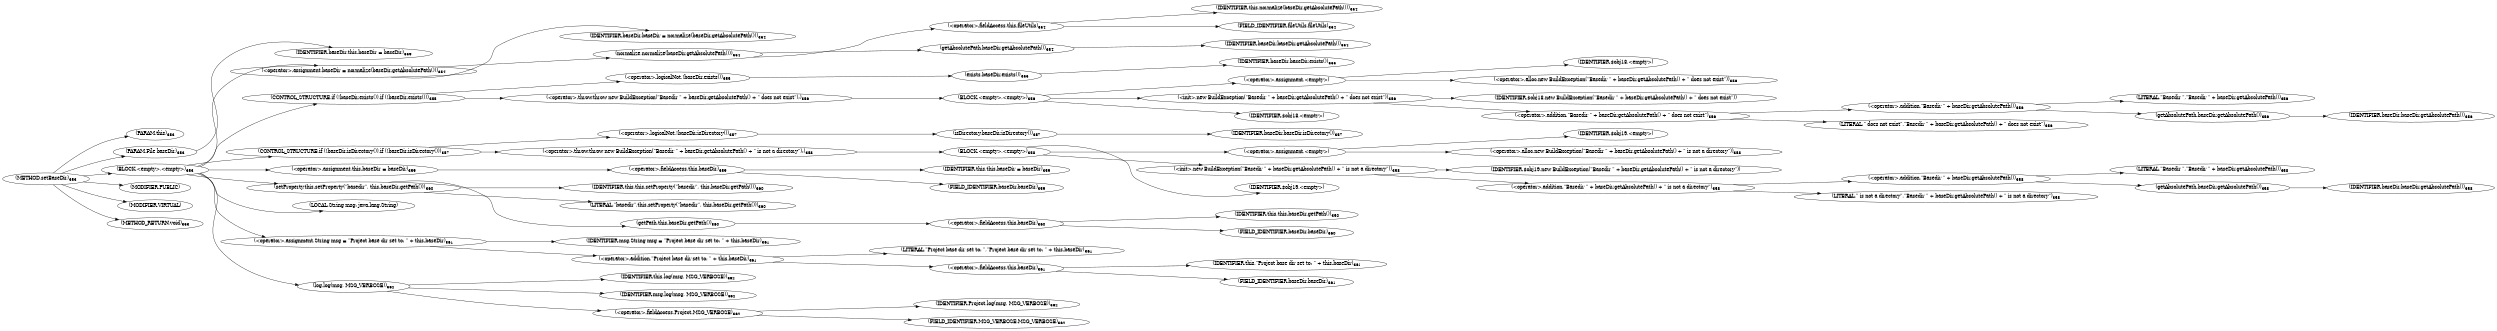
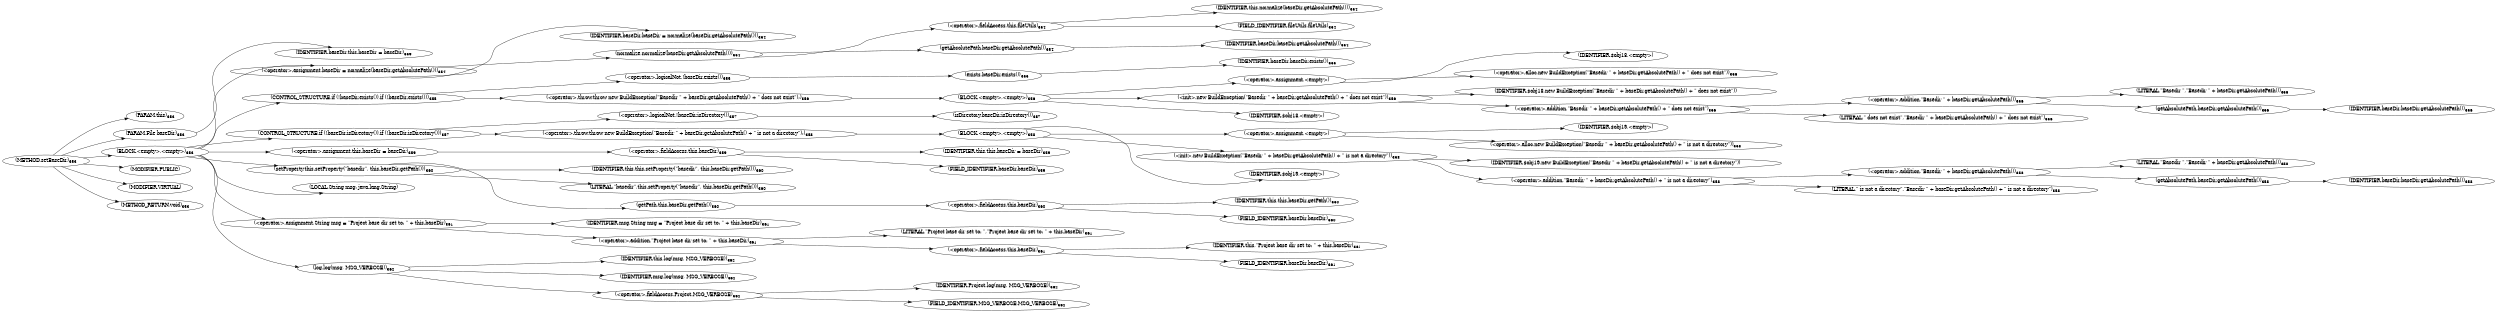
node "(IDENTIFIER,baseDir,baseDir.isDirectory())": removed
